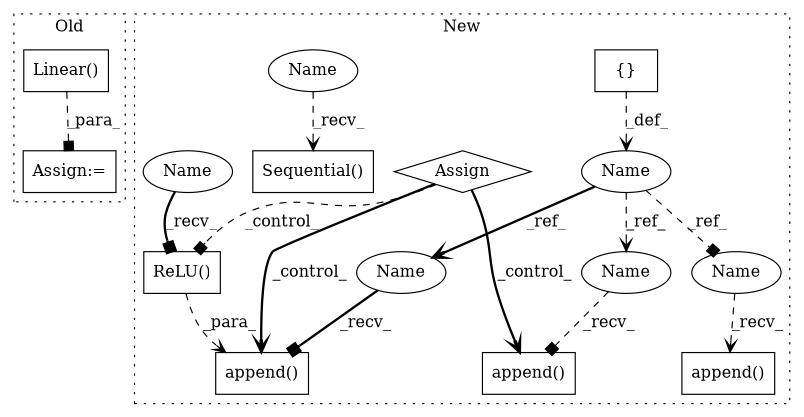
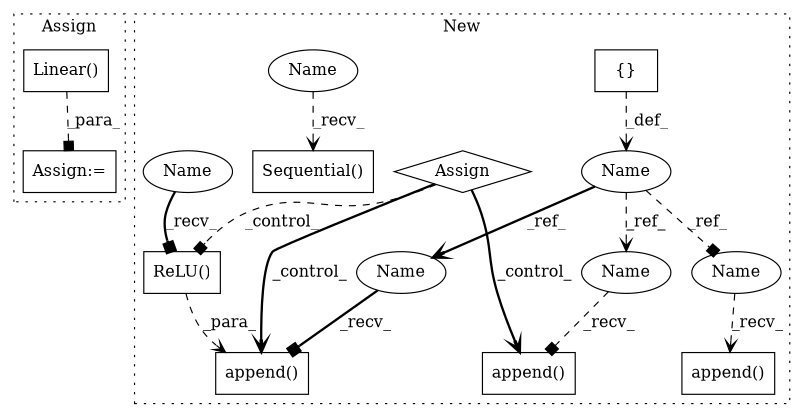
cluster "Old": label "Old" -> "Assign"
